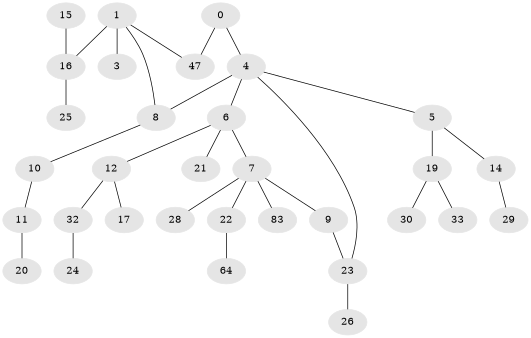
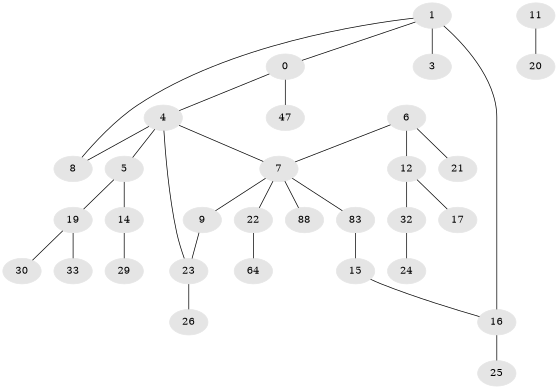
edge "1" -- "47": now "1" -- "0"
edge "4" -- "6": now "4" -- "7"
node "10": removed
node "28": label "28" -> "88"
edge "83" -- "15": added
